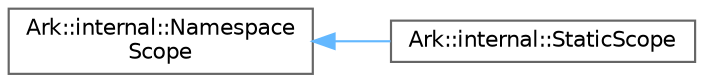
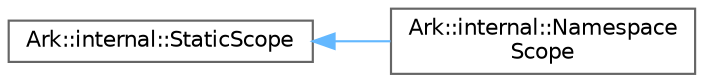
edge "Ark::internal::StaticScope" -> "Ark::internal::Namespace Scope": reversed
